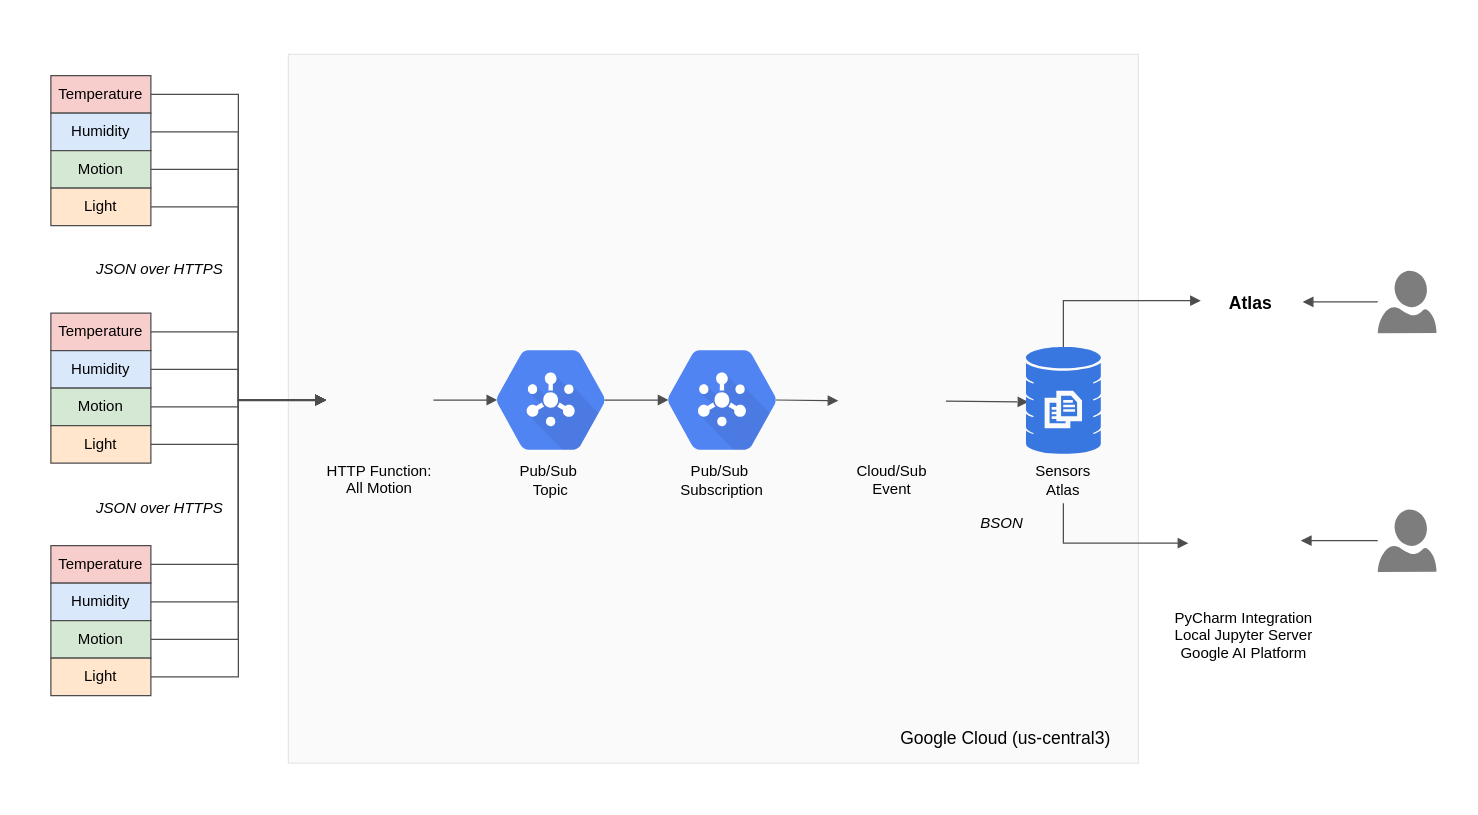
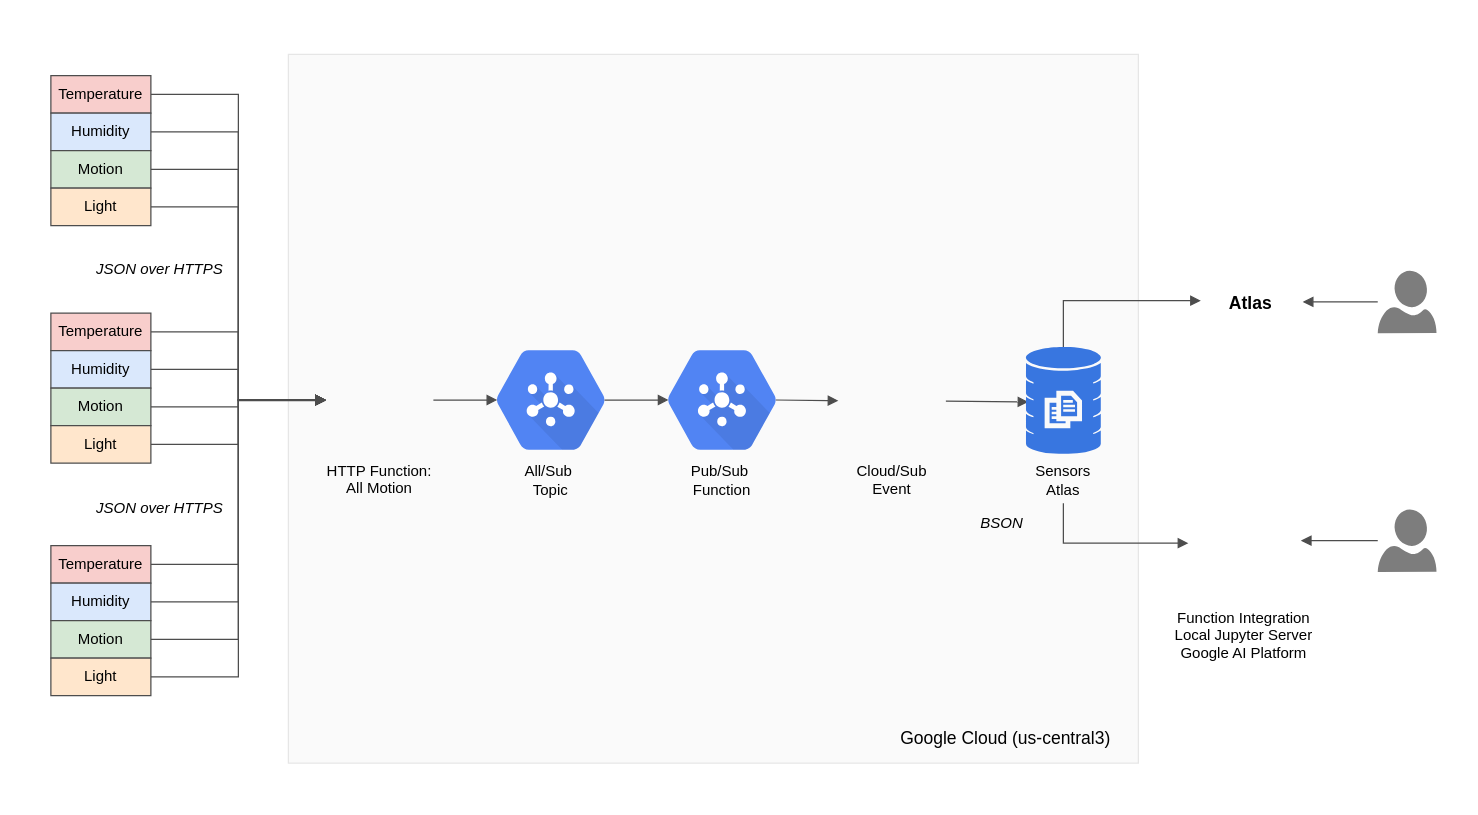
node "Pub/Sub Topic": label "Pub/Sub Topic" -> "All/Sub Topic"
node "Pub/Sub Subscription": label "Pub/Sub Subscription" -> "Pub/Sub Function"
node "PyCharm Integration Local Jupyter Server Google AI Platform": label "PyCharm Integration Local Jupyter Server Google AI Platform" -> "Function Integration Local Jupyter Server Google AI Platform"
